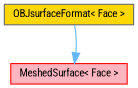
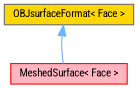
edge "OBJsurfaceFormat< Face >" -> "MeshedSurface< Face >": reversed
